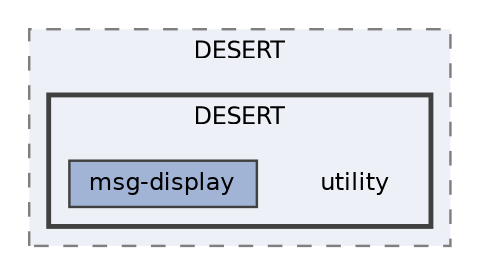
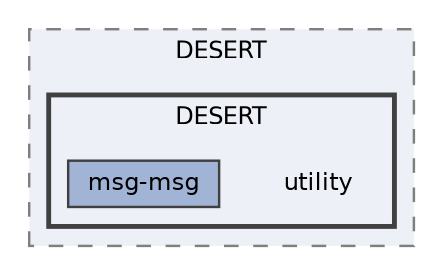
node "msg-display": label "msg-display" -> "msg-msg"
